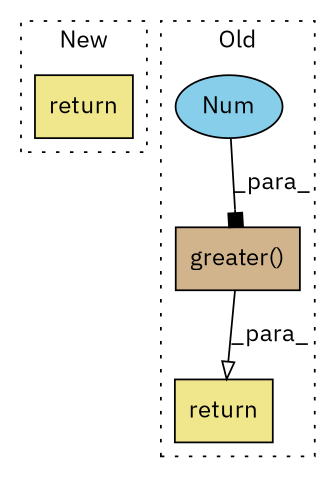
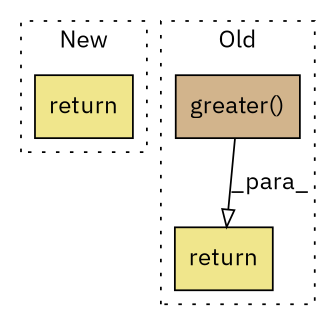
node "Num": removed
